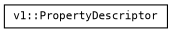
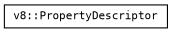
node "v1::PropertyDescriptor": label "v1::PropertyDescriptor" -> "v8::PropertyDescriptor"
